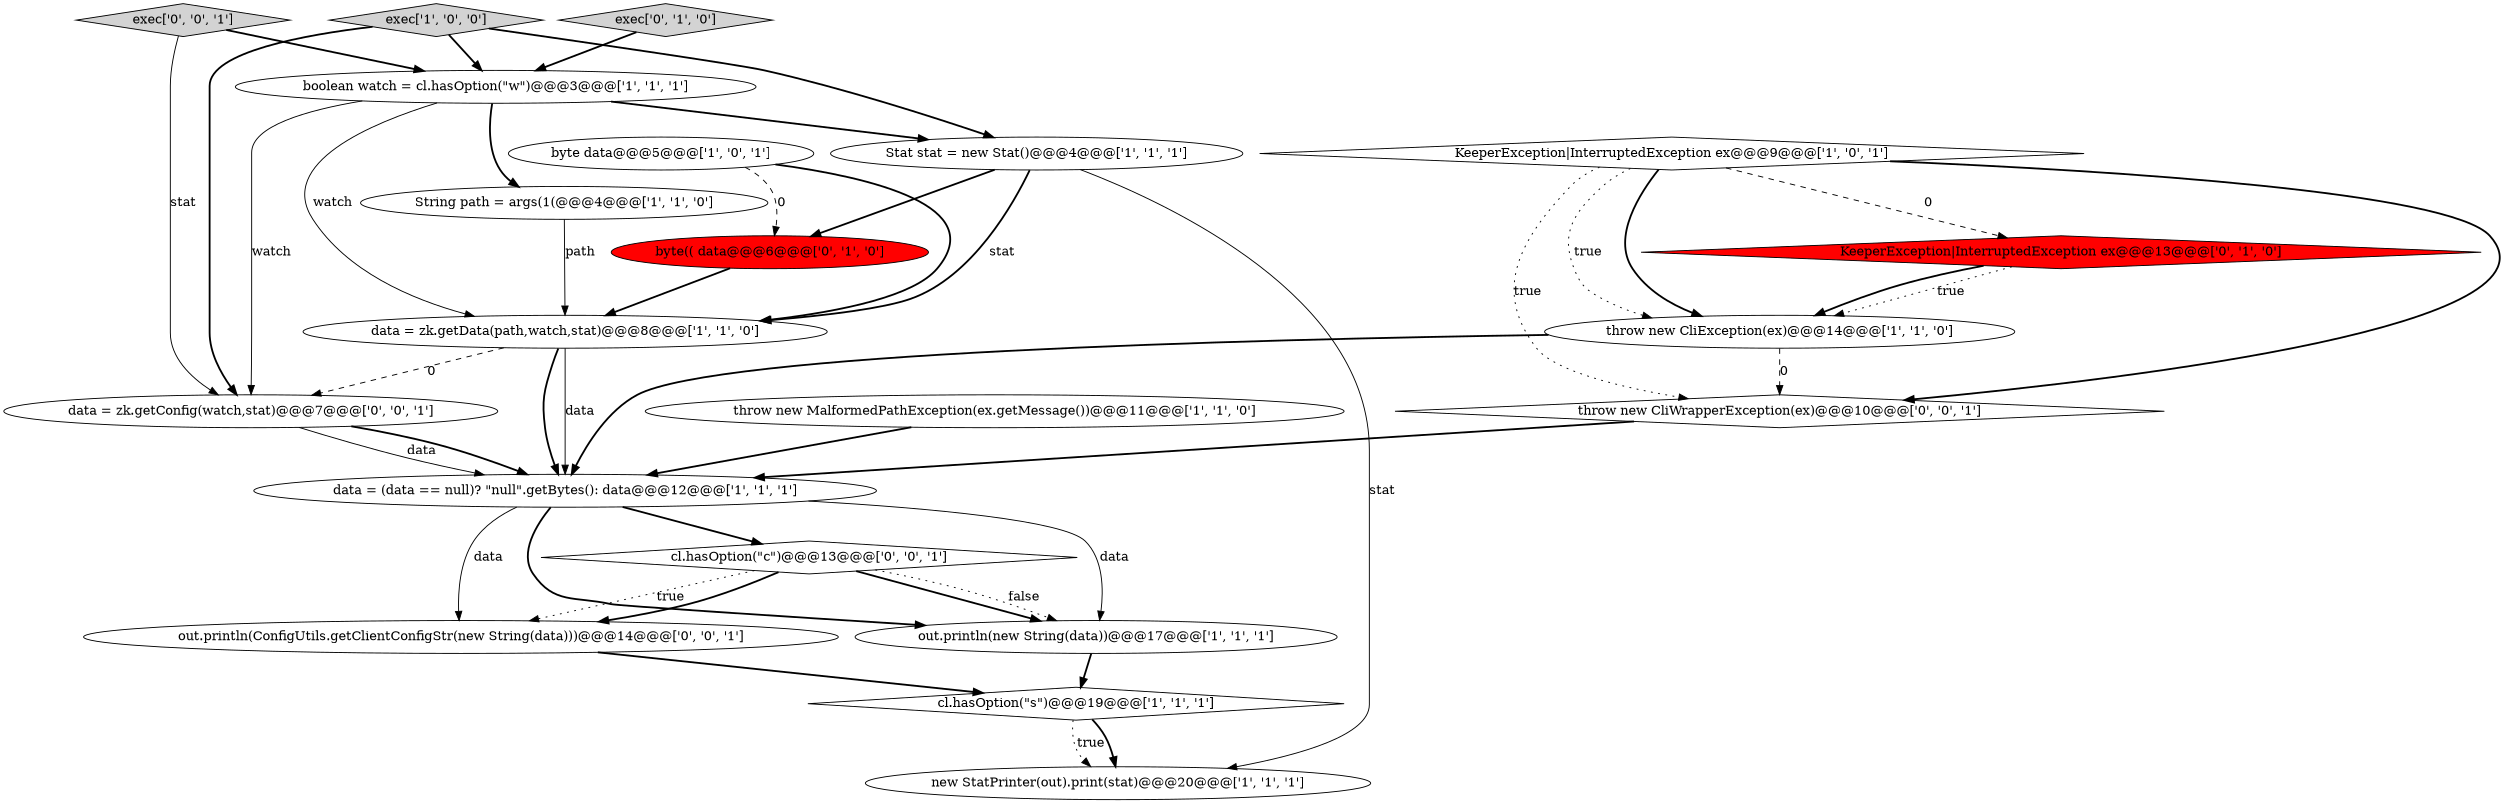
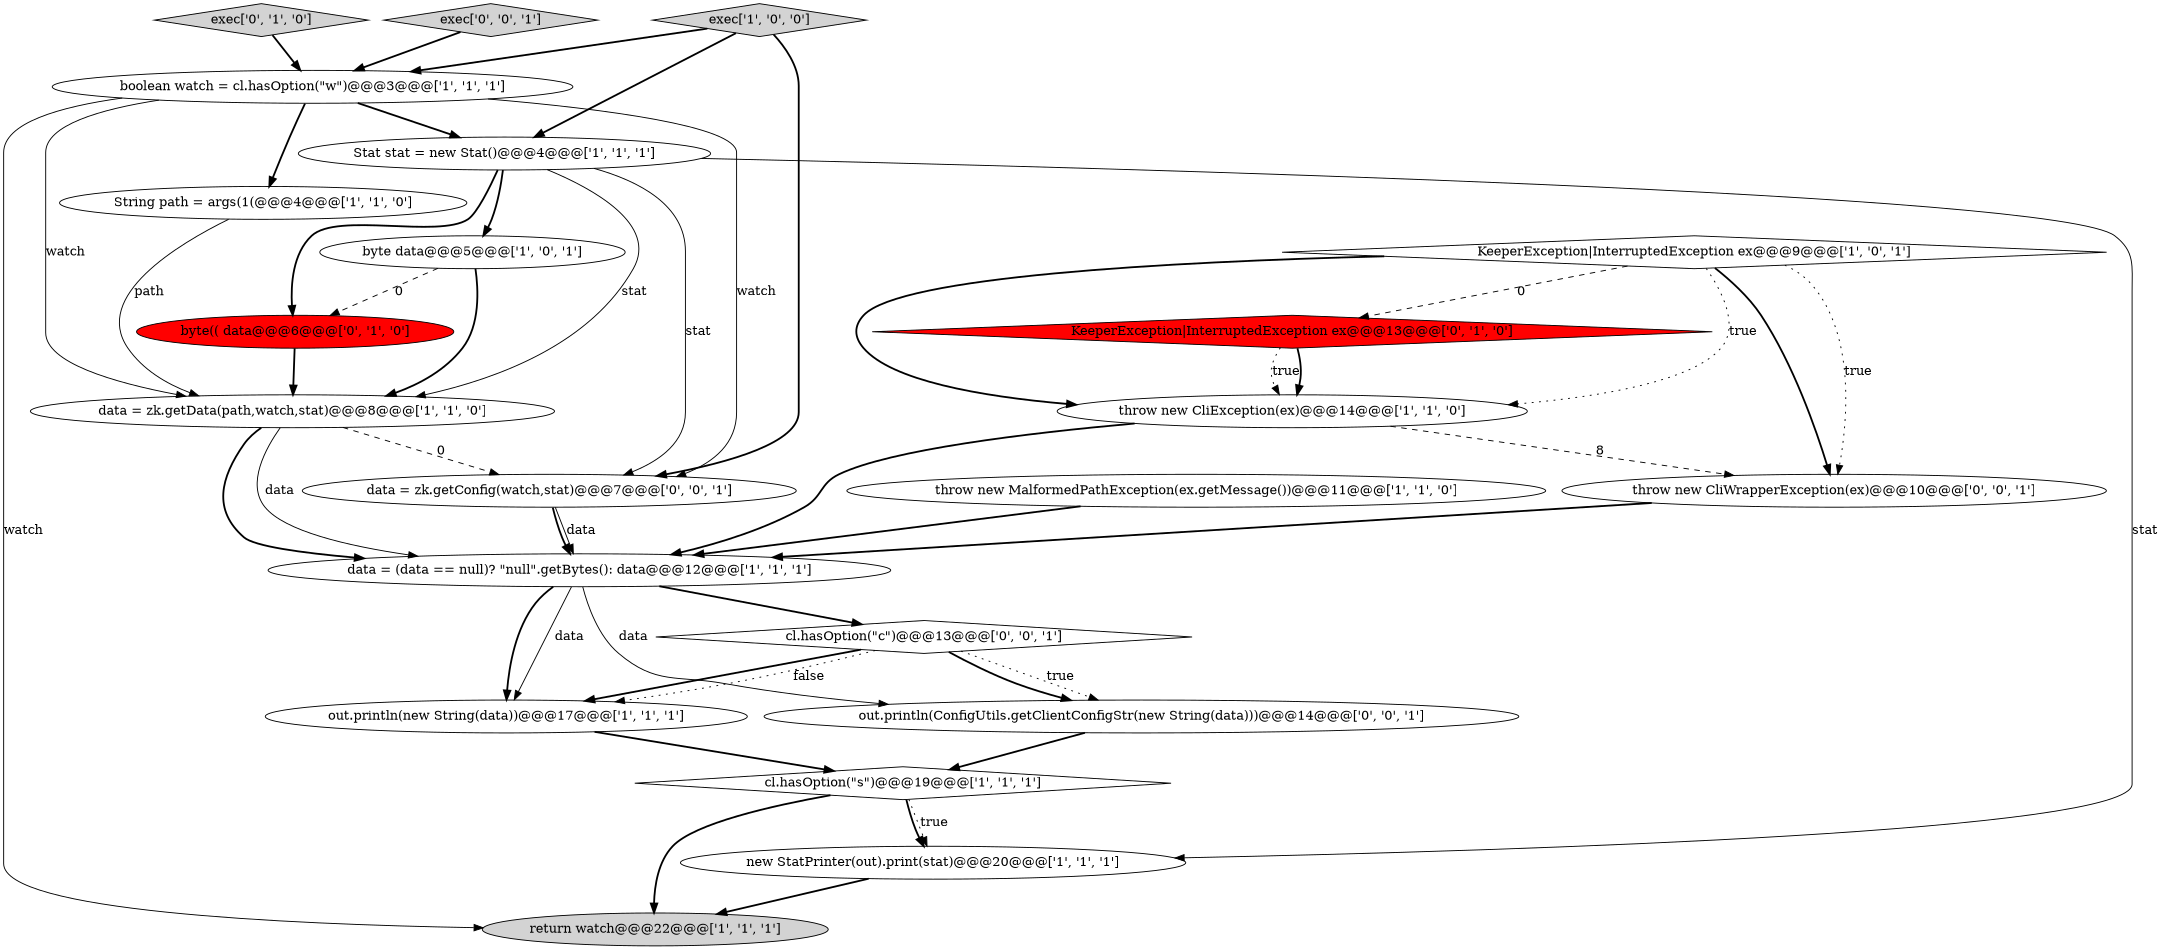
edge "Stat stat = new Stat()@@@4@@@['1', '1', '1']" -> "byte data@@@5@@@['1', '0', '1']": added
edge "exec['0', '0', '1']" -> "data = zk.getConfig(watch,stat)@@@7@@@['0', '0', '1']": now "Stat stat = new Stat()@@@4@@@['1', '1', '1']" -> "data = zk.getConfig(watch,stat)@@@7@@@['0', '0', '1']"
edge "Stat stat = new Stat()@@@4@@@['1', '1', '1']" -> "data = zk.getData(path,watch,stat)@@@8@@@['1', '1', '0']": style bold -> solid
edge "throw new CliException(ex)@@@14@@@['1', '1', '0']" -> "throw new CliWrapperException(ex)@@@10@@@['0', '0', '1']": label "0" -> "8"
node "throw new CliWrapperException(ex)@@@10@@@['0', '0', '1']": shape diamond -> ellipse
node "return watch@@@22@@@['1', '1', '1']": added
